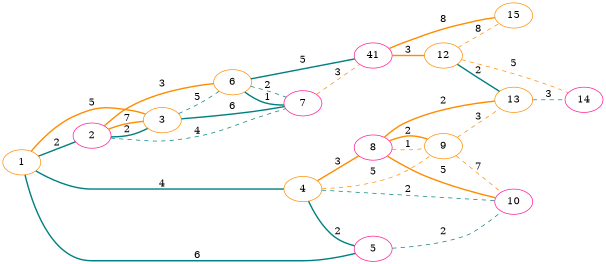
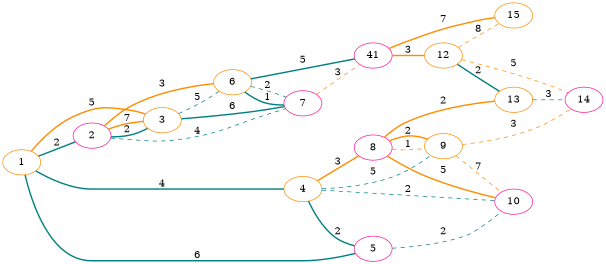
edge "15" -- "41": label "8" -> "7"
edge "13" -- "9": now "14" -- "9"
edge "9" -- "4": color darkorange -> teal
